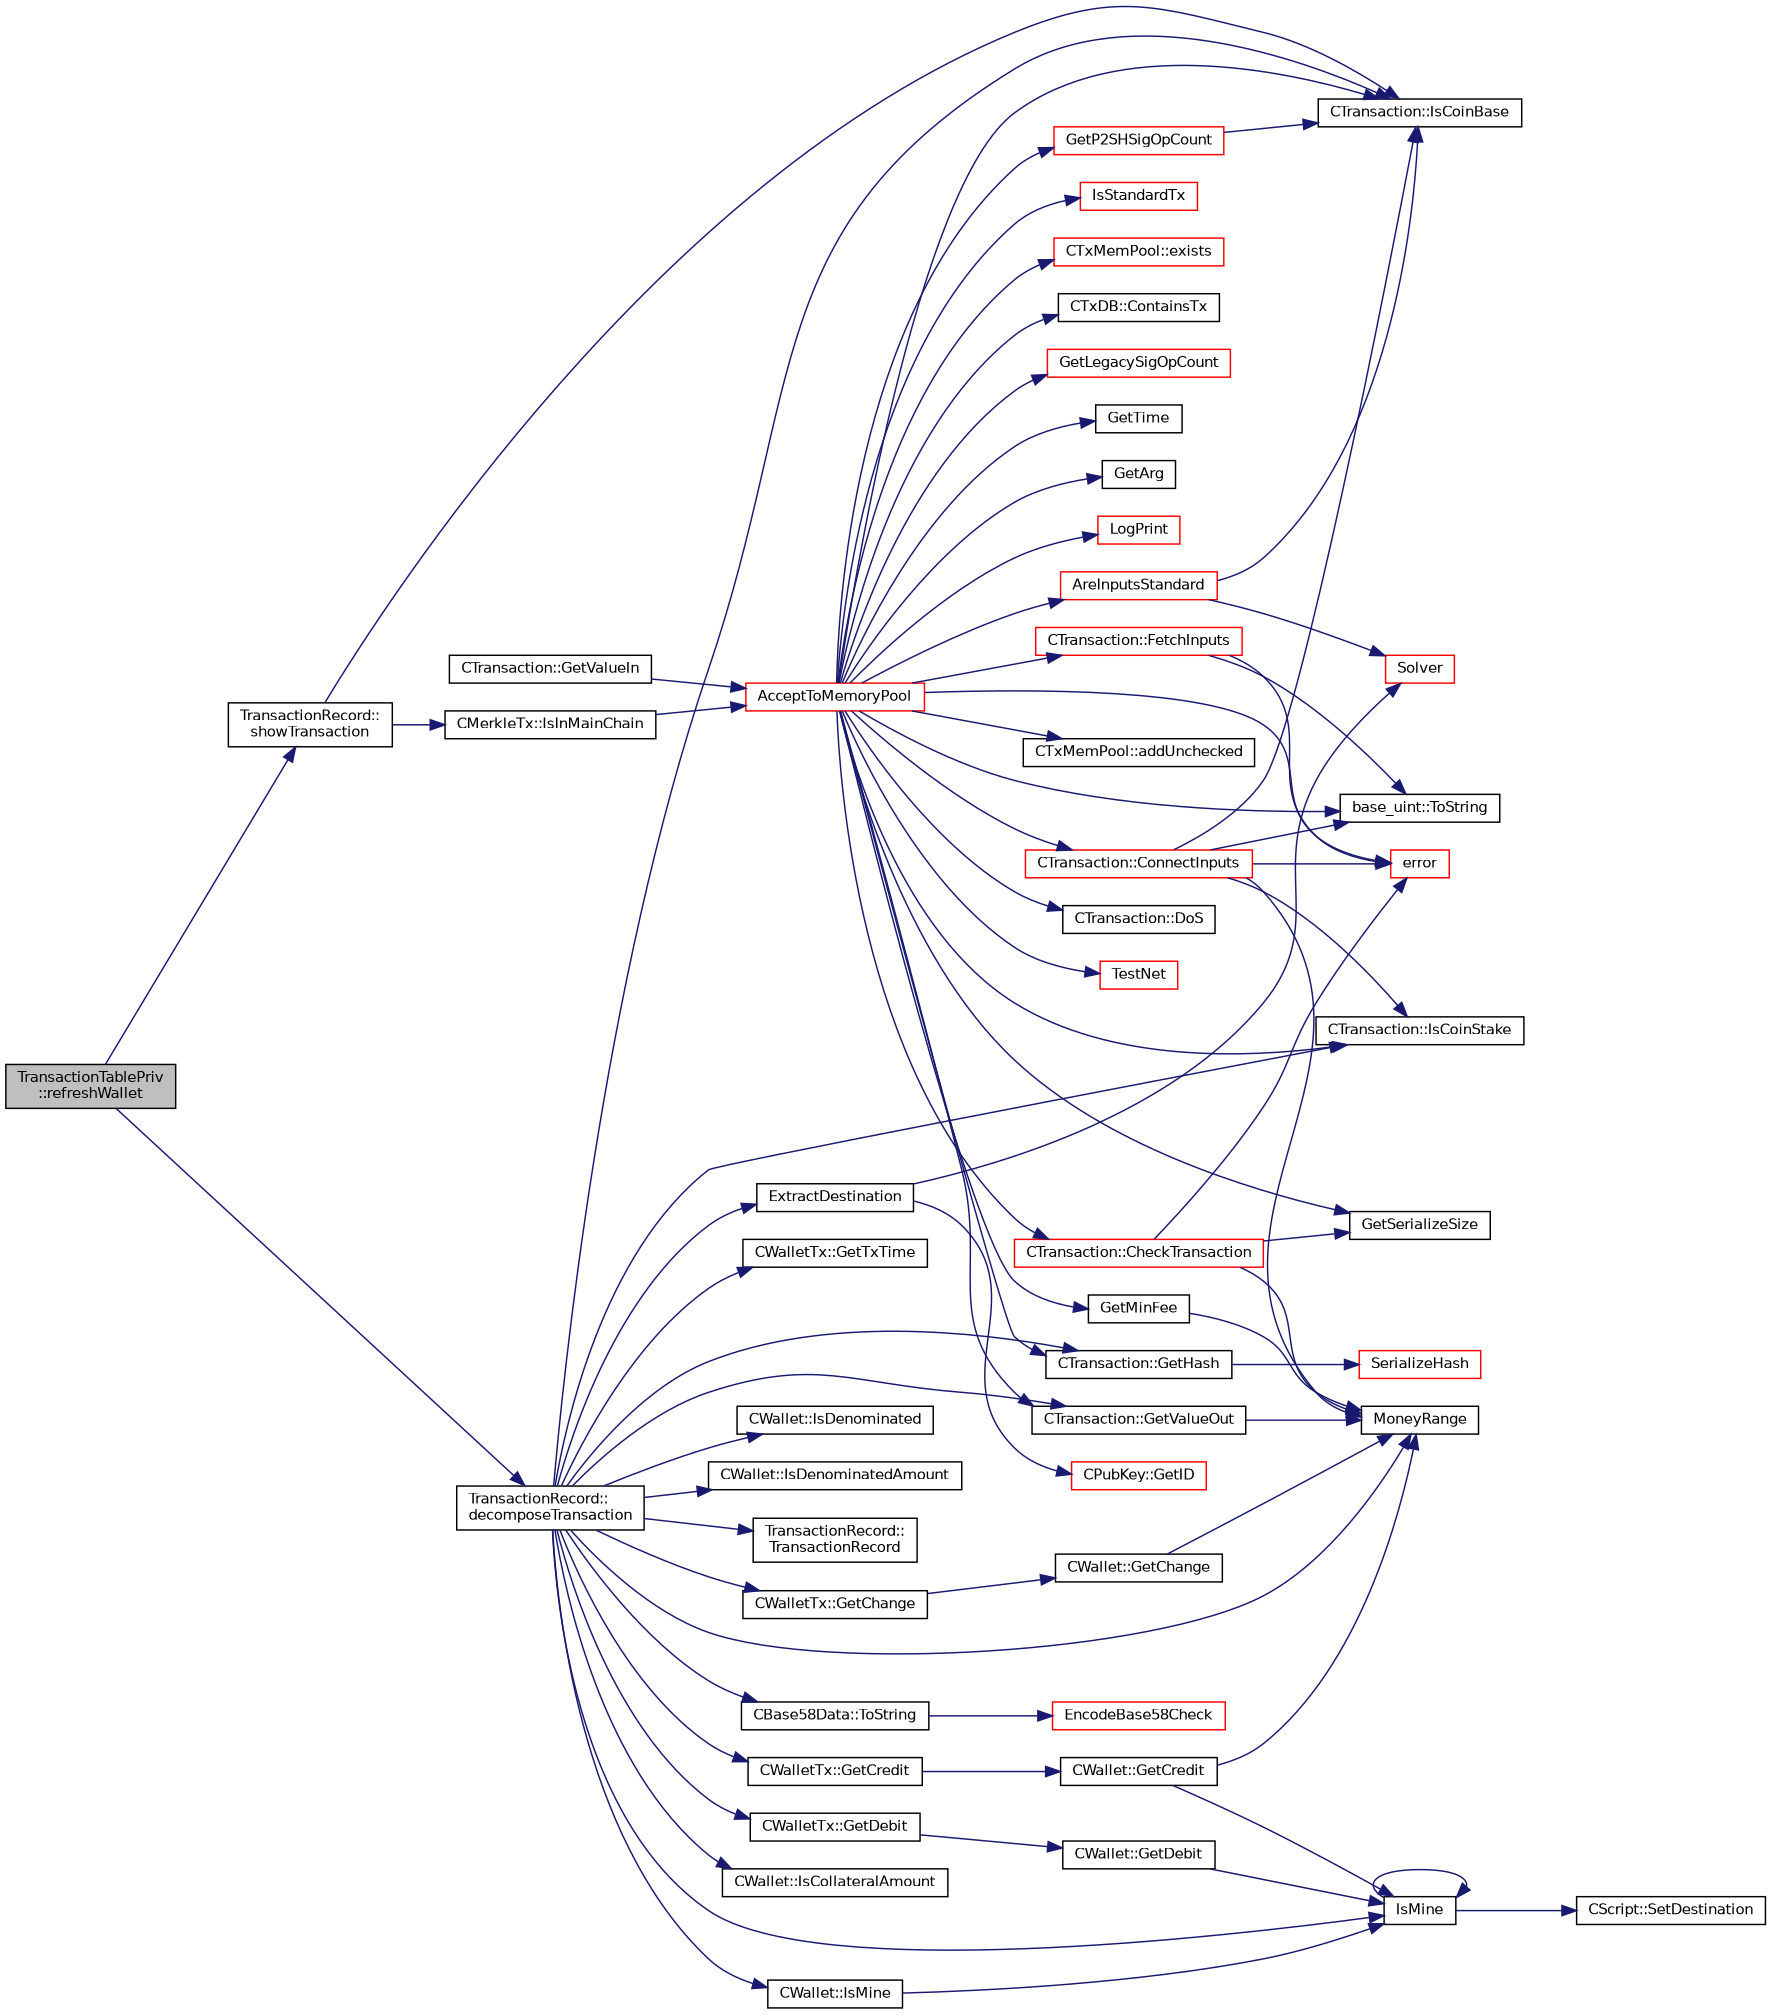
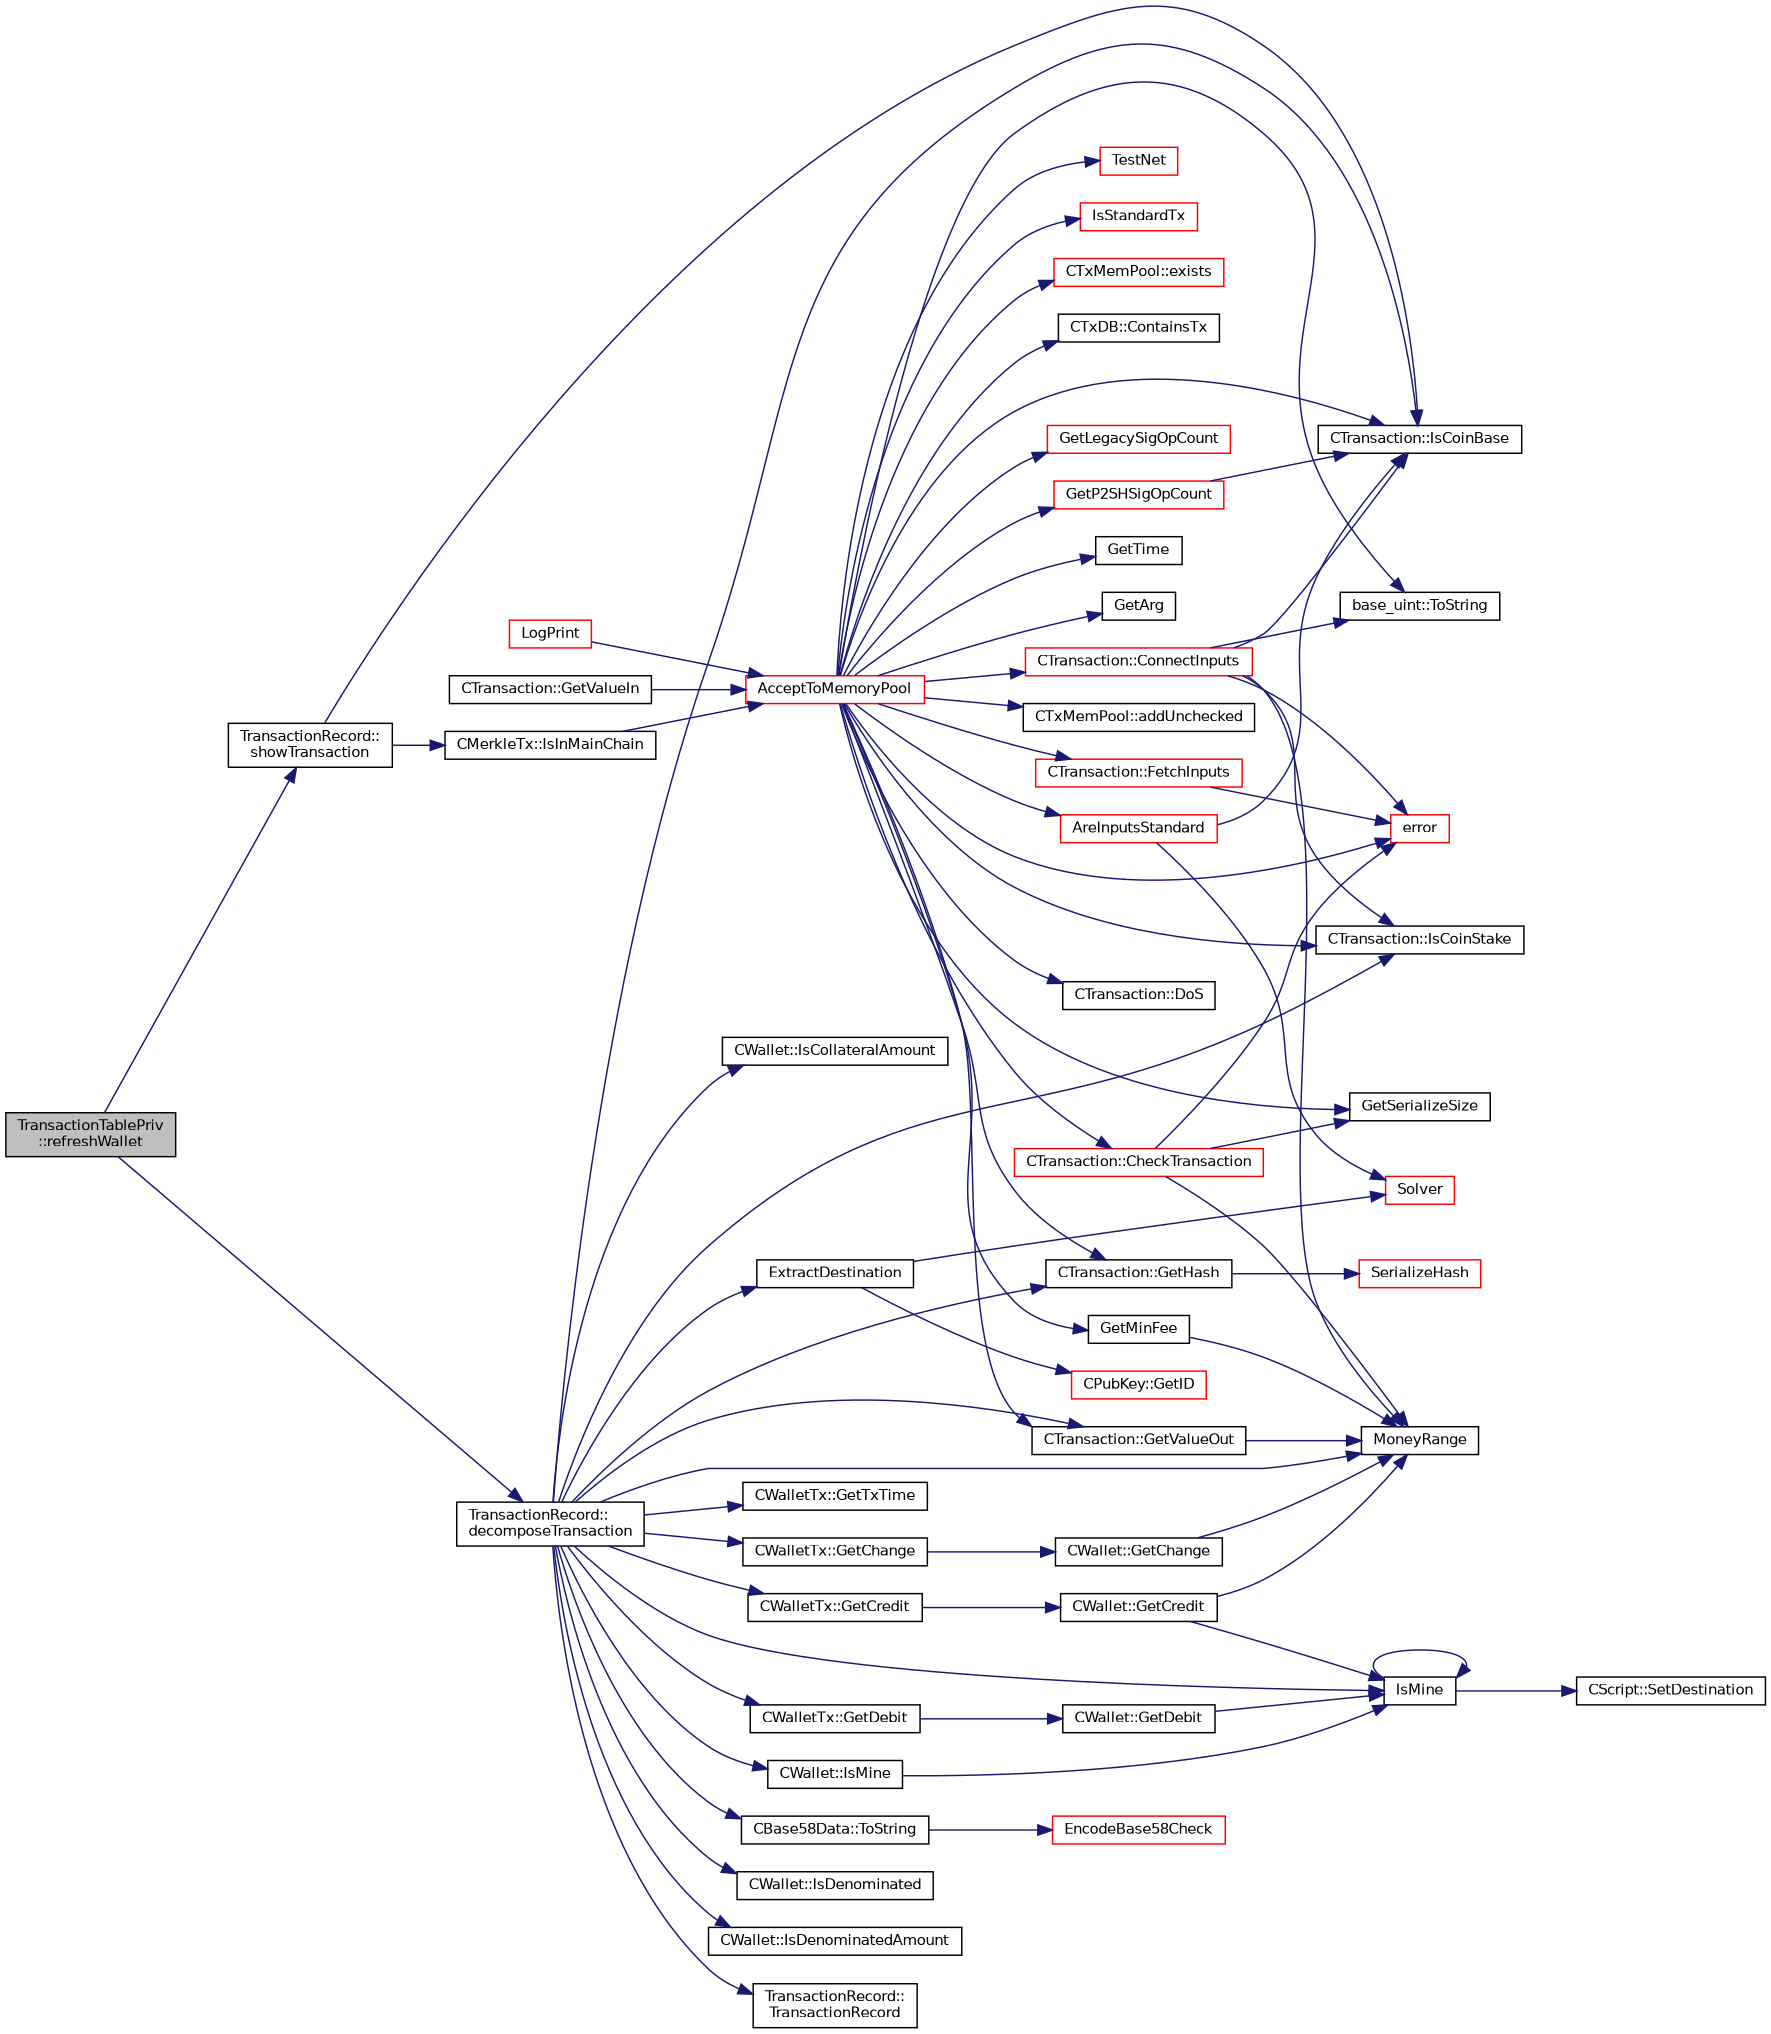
edge "AcceptToMemoryPool" -> "LogPrint": reversed
edge "CTransaction::FetchInputs" -> "base_uint::ToString": removed
